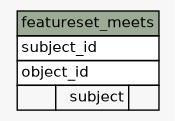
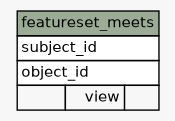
node "featureset_meets": text "subject" -> "view"
